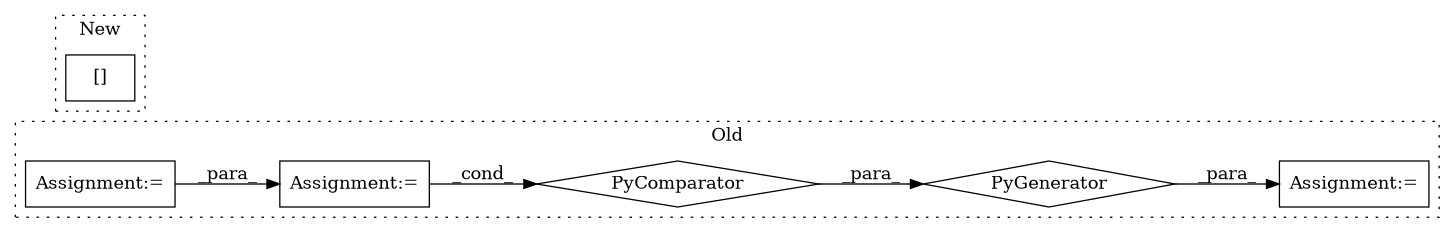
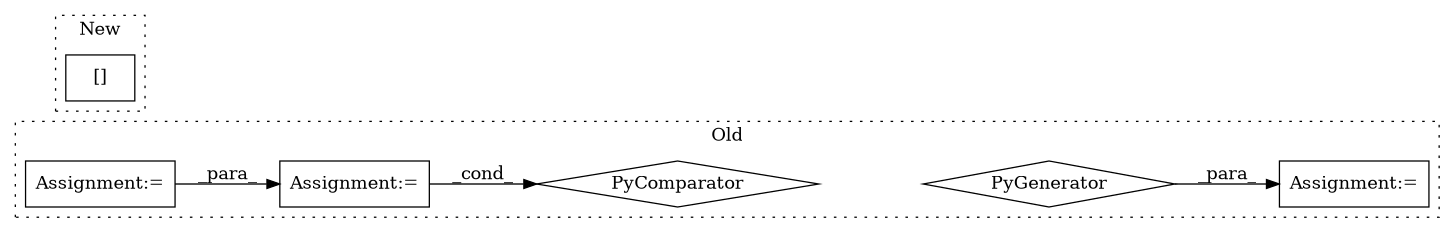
edge "PyComparator" -> "PyGenerator": removed, label "_para_"
